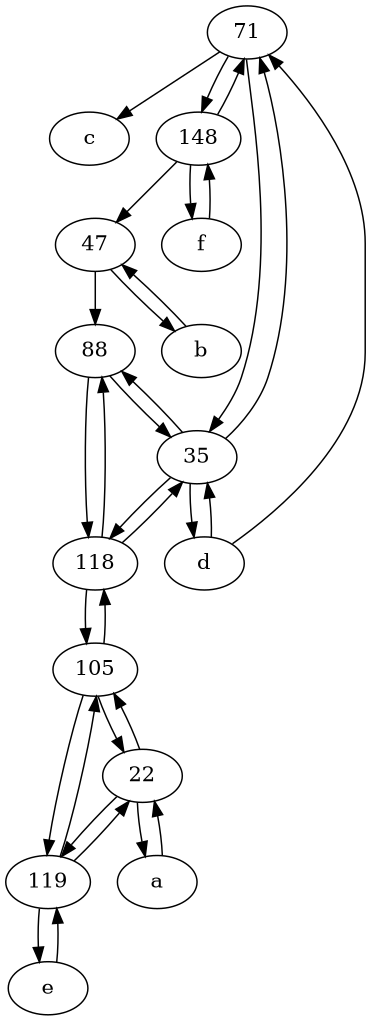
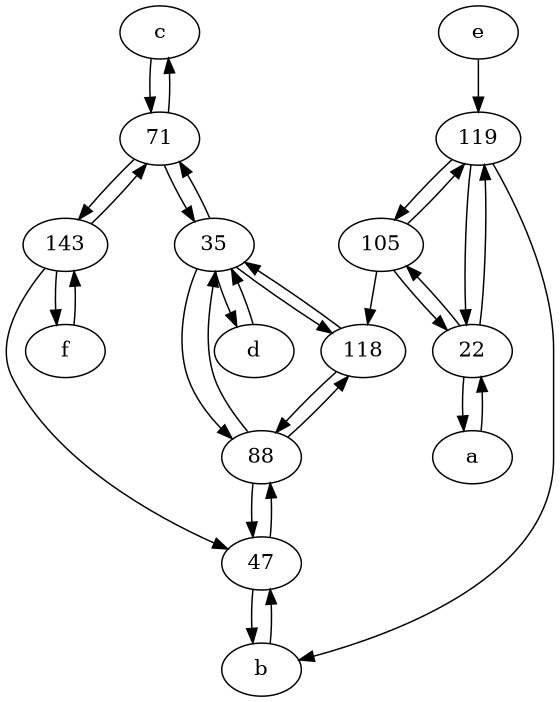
node "148": label "148" -> "143"
edge "d" -> "71": now "c" -> "71"
edge "88" -> "47": added
edge "118" -> "105": removed
edge "119" -> "e": now "119" -> "b"
